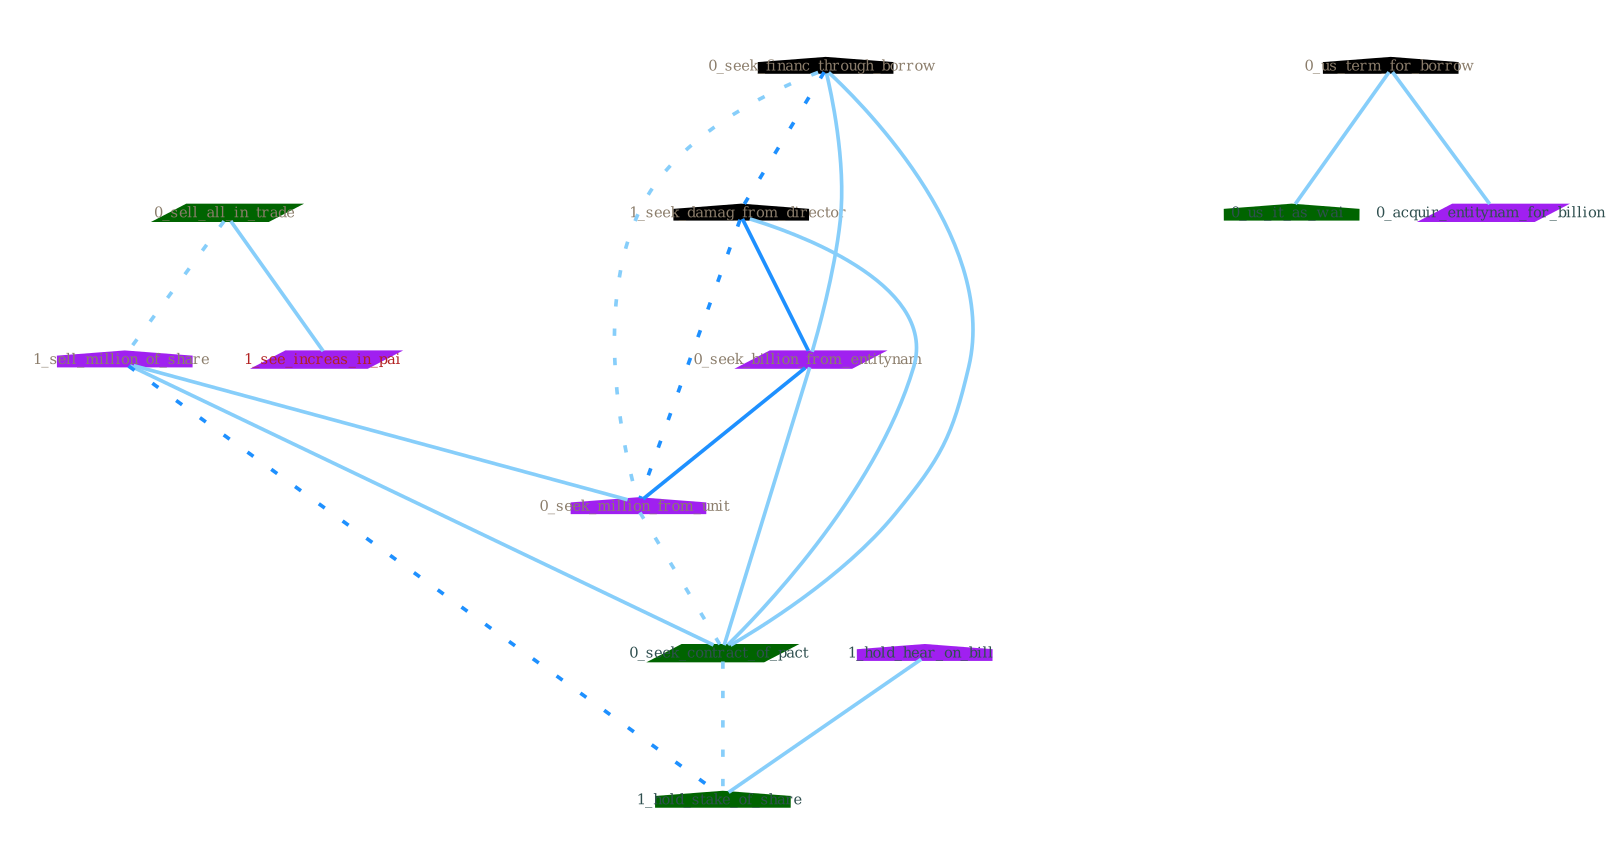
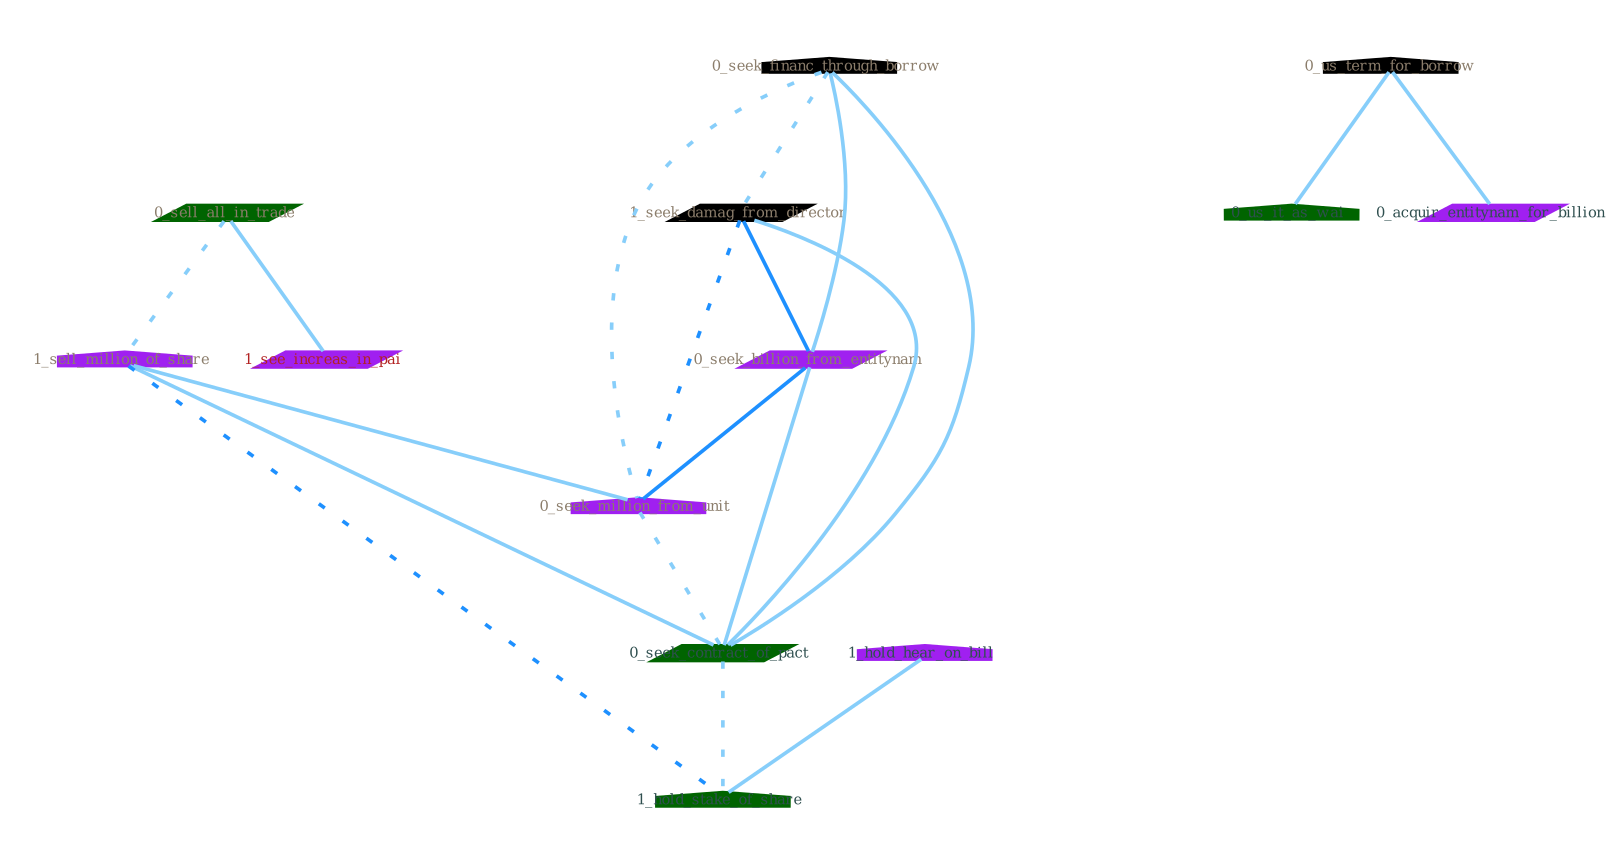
edge "0_seek_financ_through_borrow" -- "1_seek_damag_from_director": color #1e90ff -> #87cefa
node "1_seek_damag_from_director": shape house -> parallelogram
